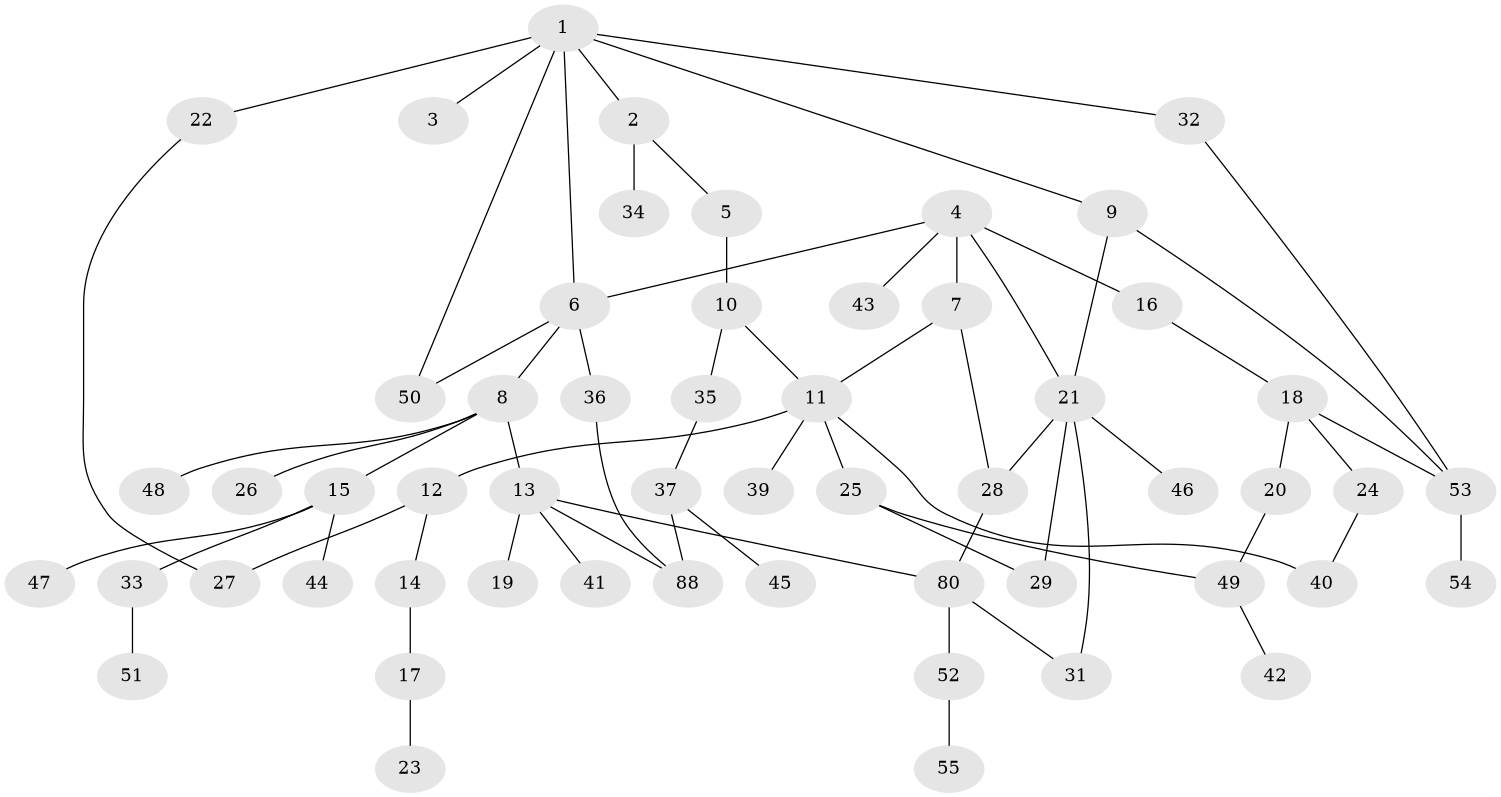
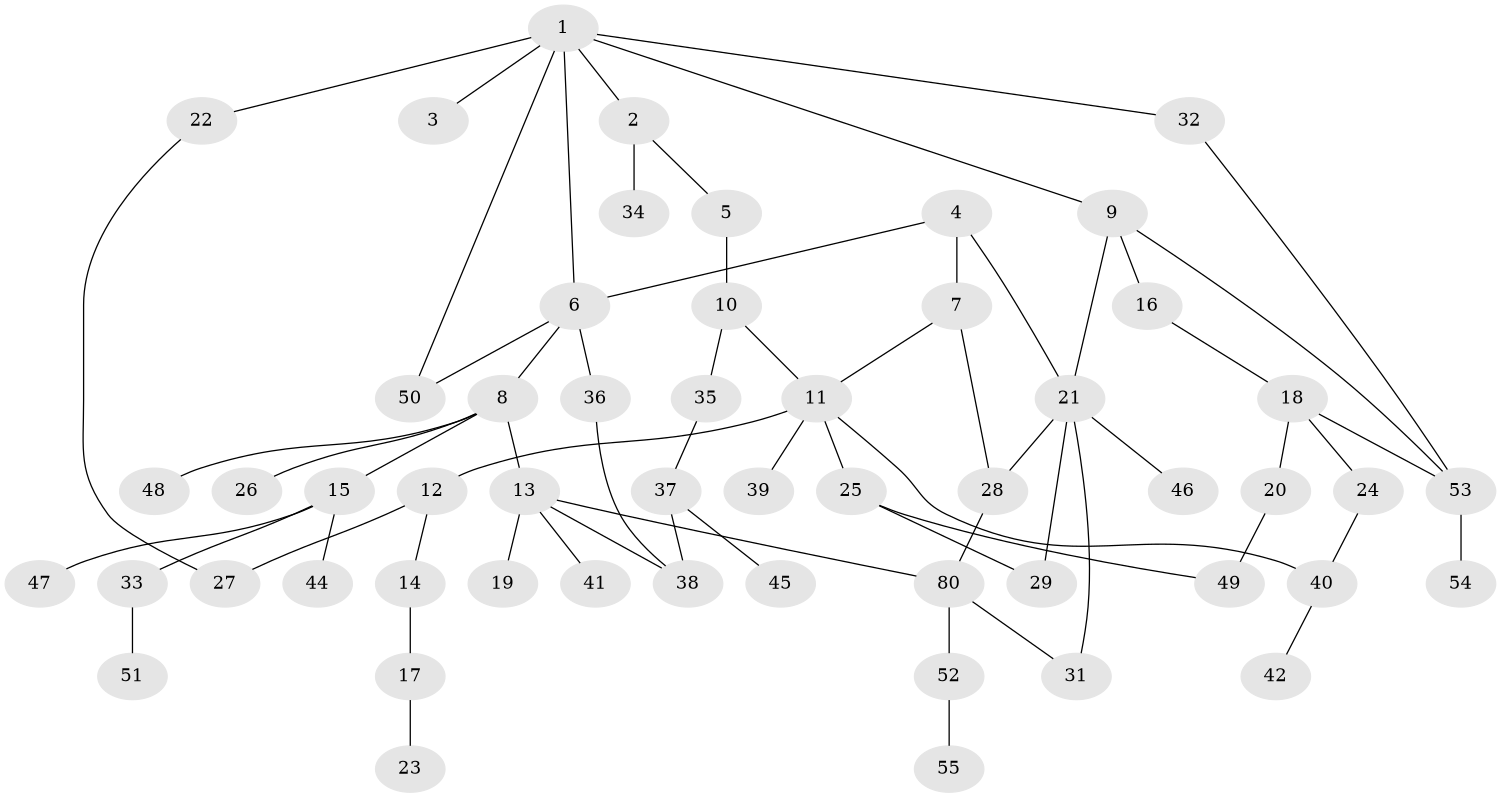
edge "4" -- "16": now "9" -- "16"
node "43": removed
node "88": label "88" -> "38"
edge "49" -- "42": now "40" -- "42"
